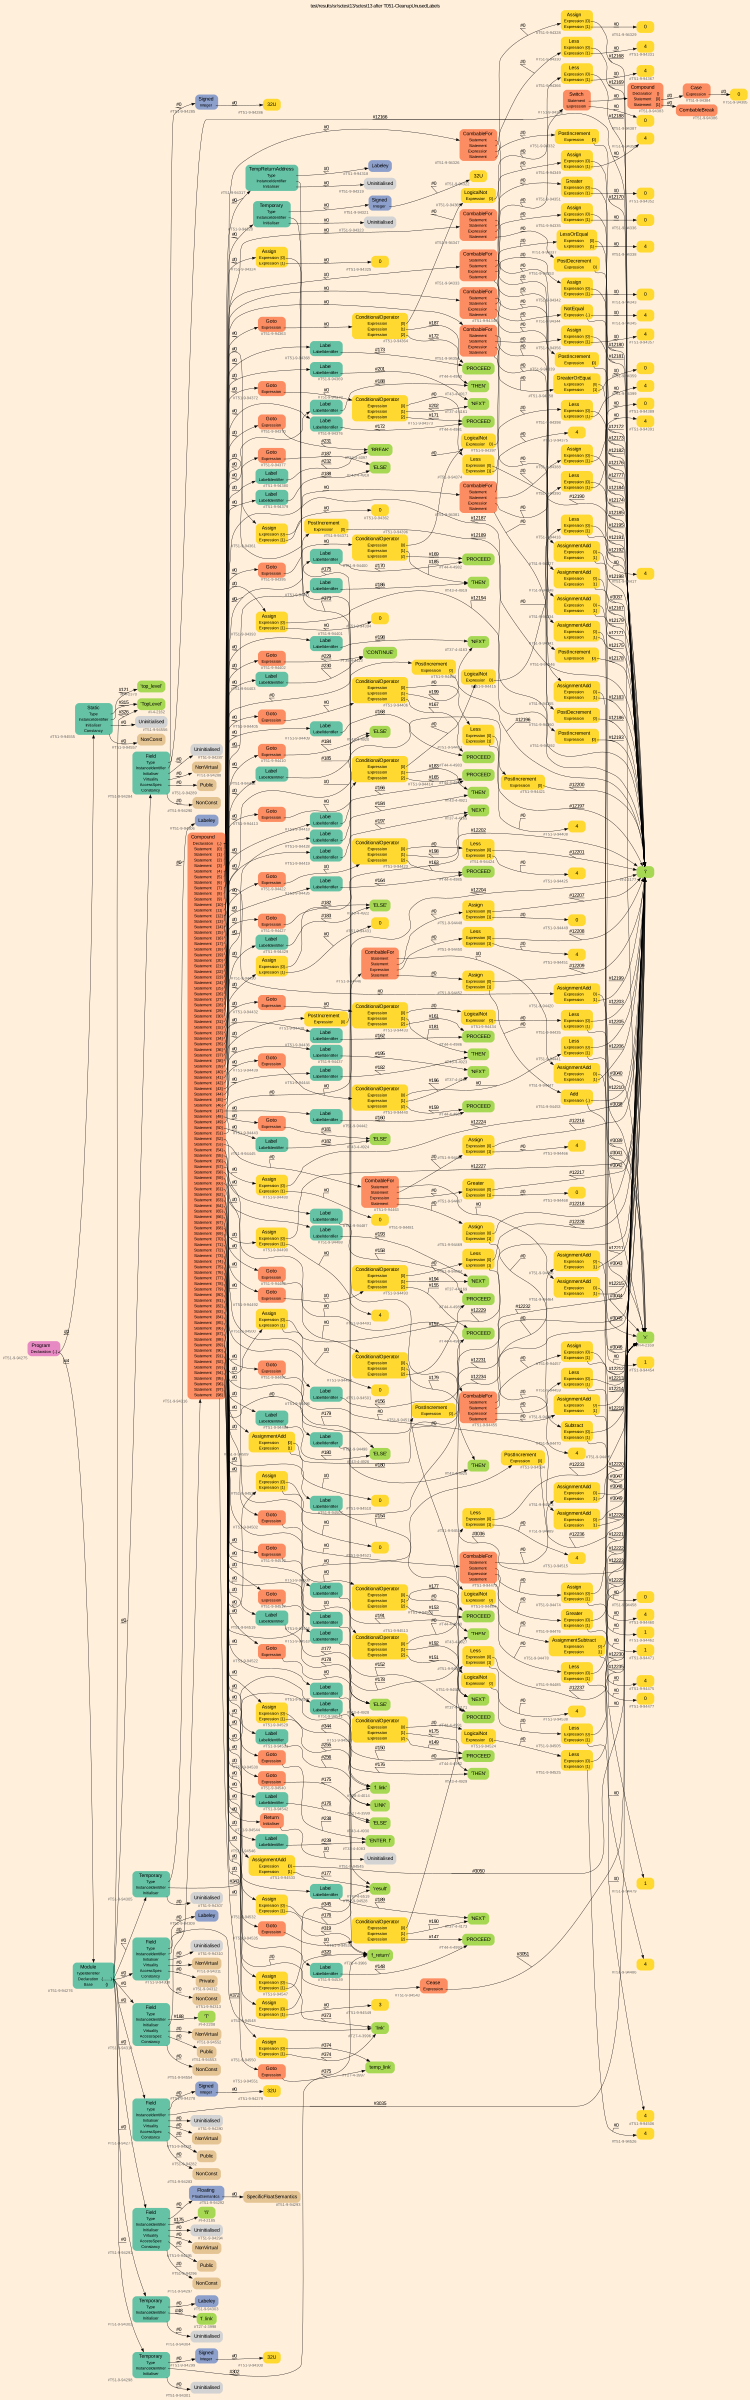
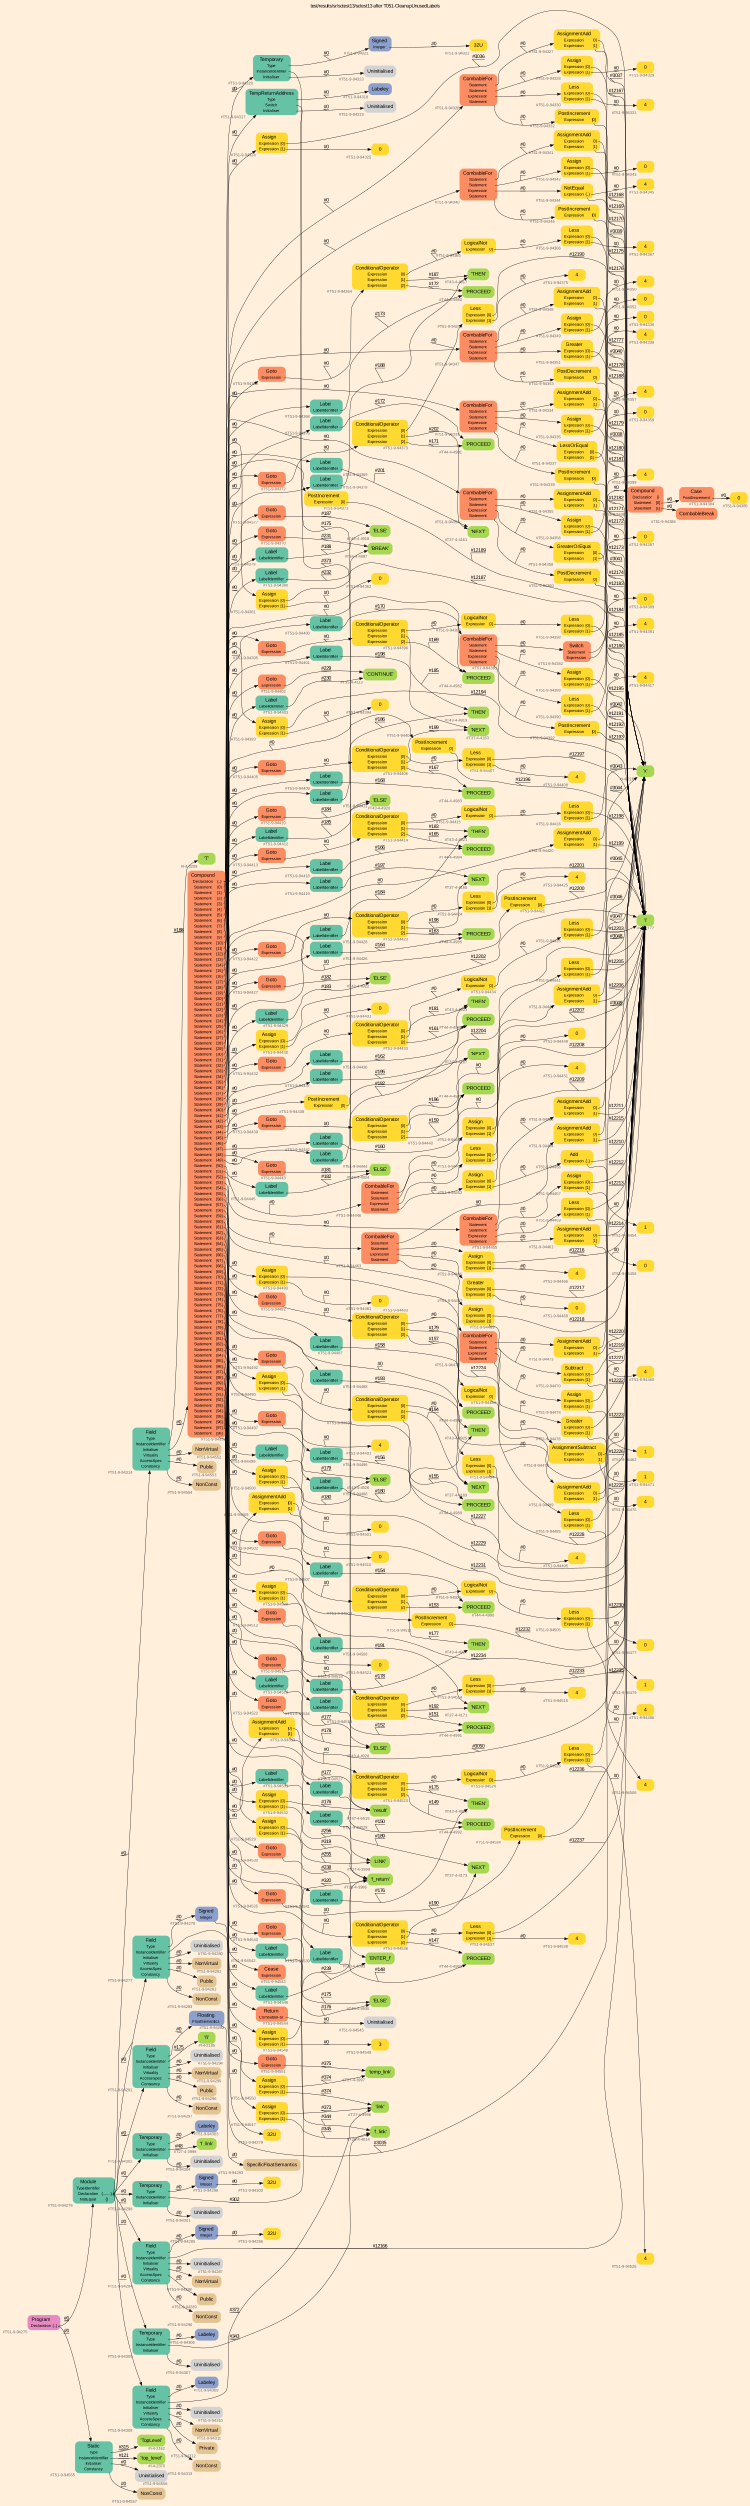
node "Case": text "Expression" -> "PostDecrement"
node "TempReturnAddress": text "InstanceIdentifier" -> "Switch"
edge "Module" -> "'TopLevel'": removed, label "#326"
edge "Program" -> "Module": label "#4" -> "#0"
node "Return": text "Initialiser" -> "CombableFor"
edge "Cease" -> "'x'": removed, label "#3051"
node "Module": text "Base" -> "NotEqual"
